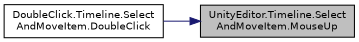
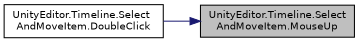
node "DoubleClick.Timeline.Select AndMoveItem.DoubleClick": label "DoubleClick.Timeline.Select AndMoveItem.DoubleClick" -> "UnityEditor.Timeline.Select AndMoveItem.DoubleClick"
